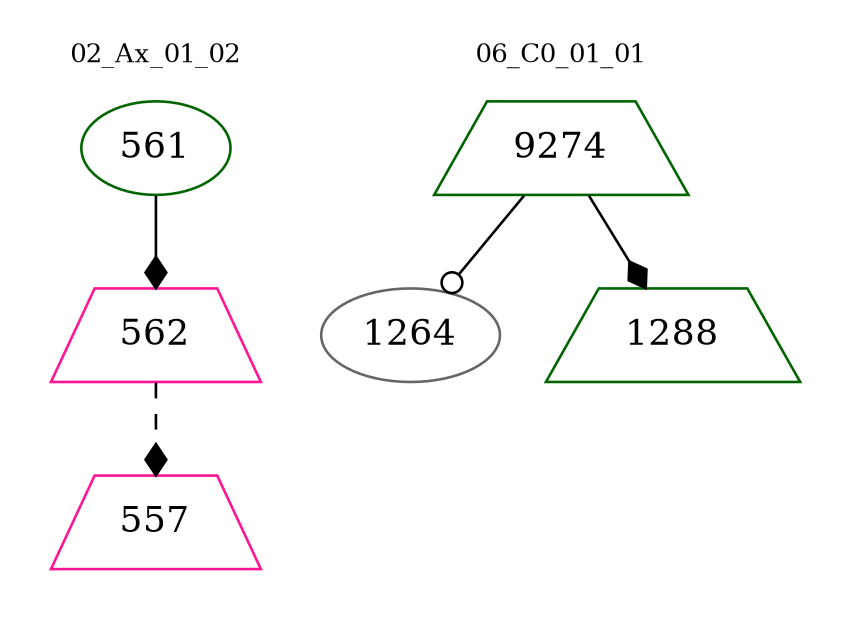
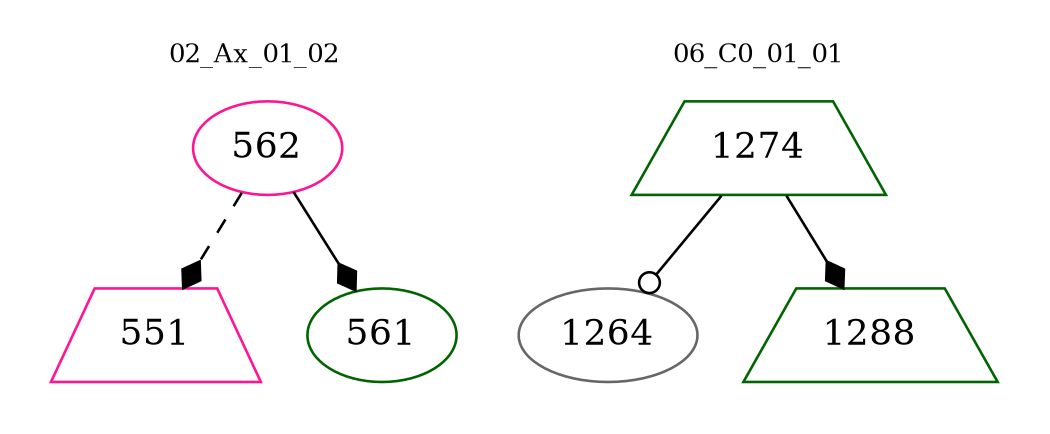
node "9274": label "9274" -> "1274"
edge "561" -> "562": reversed
node "562": shape trapezium -> ellipse
node "557": label "557" -> "551"
